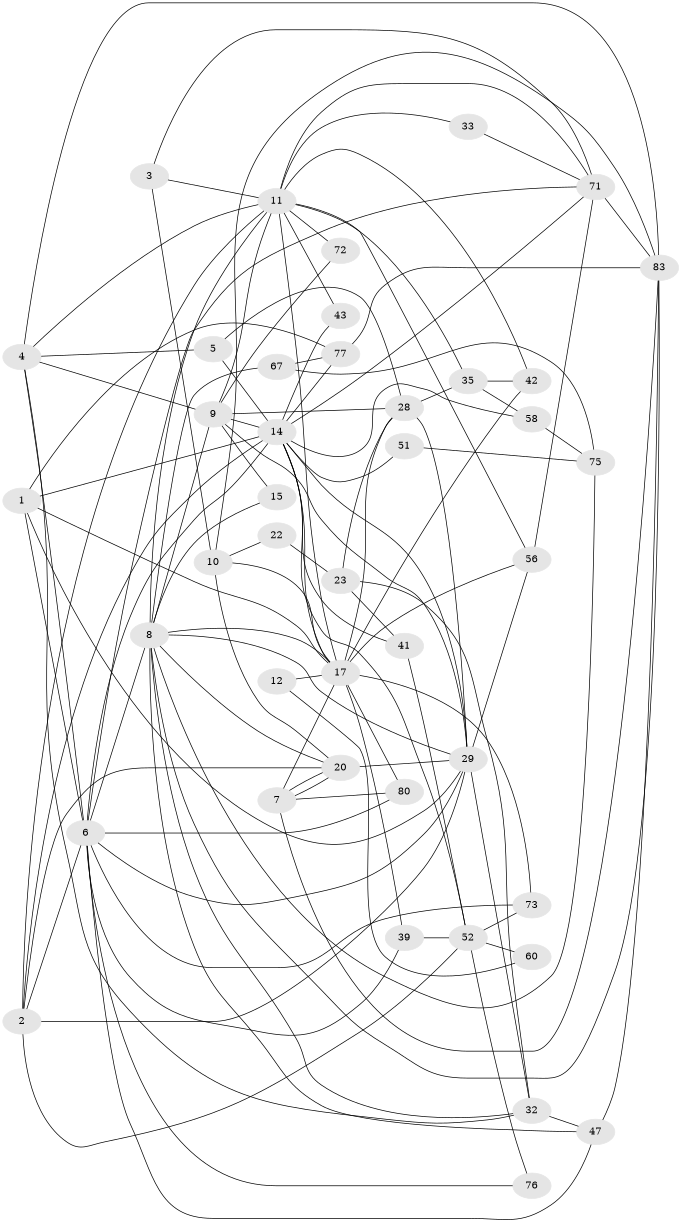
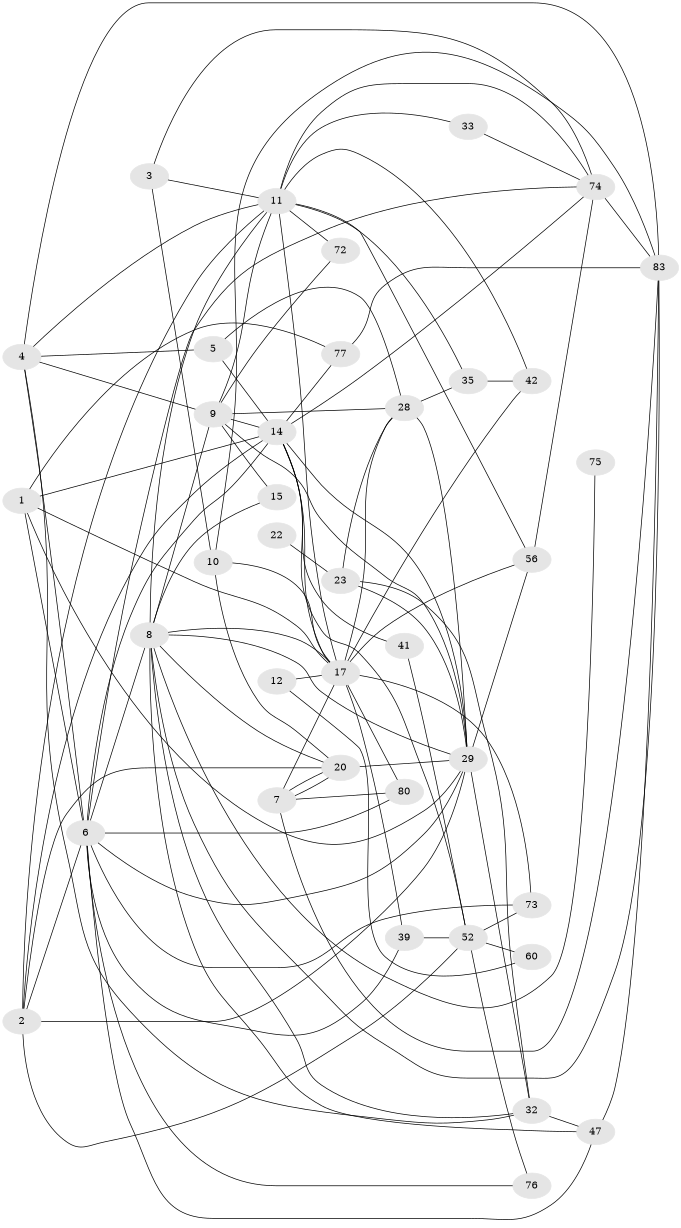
node "71": label "71" -> "74"
node "43": removed
node "67": removed
node "58": removed
node "51": removed
edge "22" -- "10": removed
edge "23" -- "41": now "23" -- "29"
